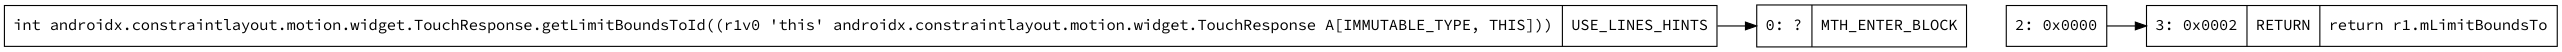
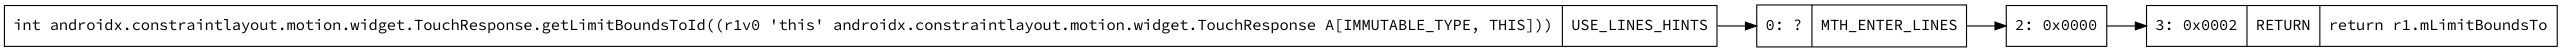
node "0: ?": text "MTH_ENTER_BLOCK" -> "MTH_ENTER_LINES"
edge "0: ?" -> "2: 0x0000": added
